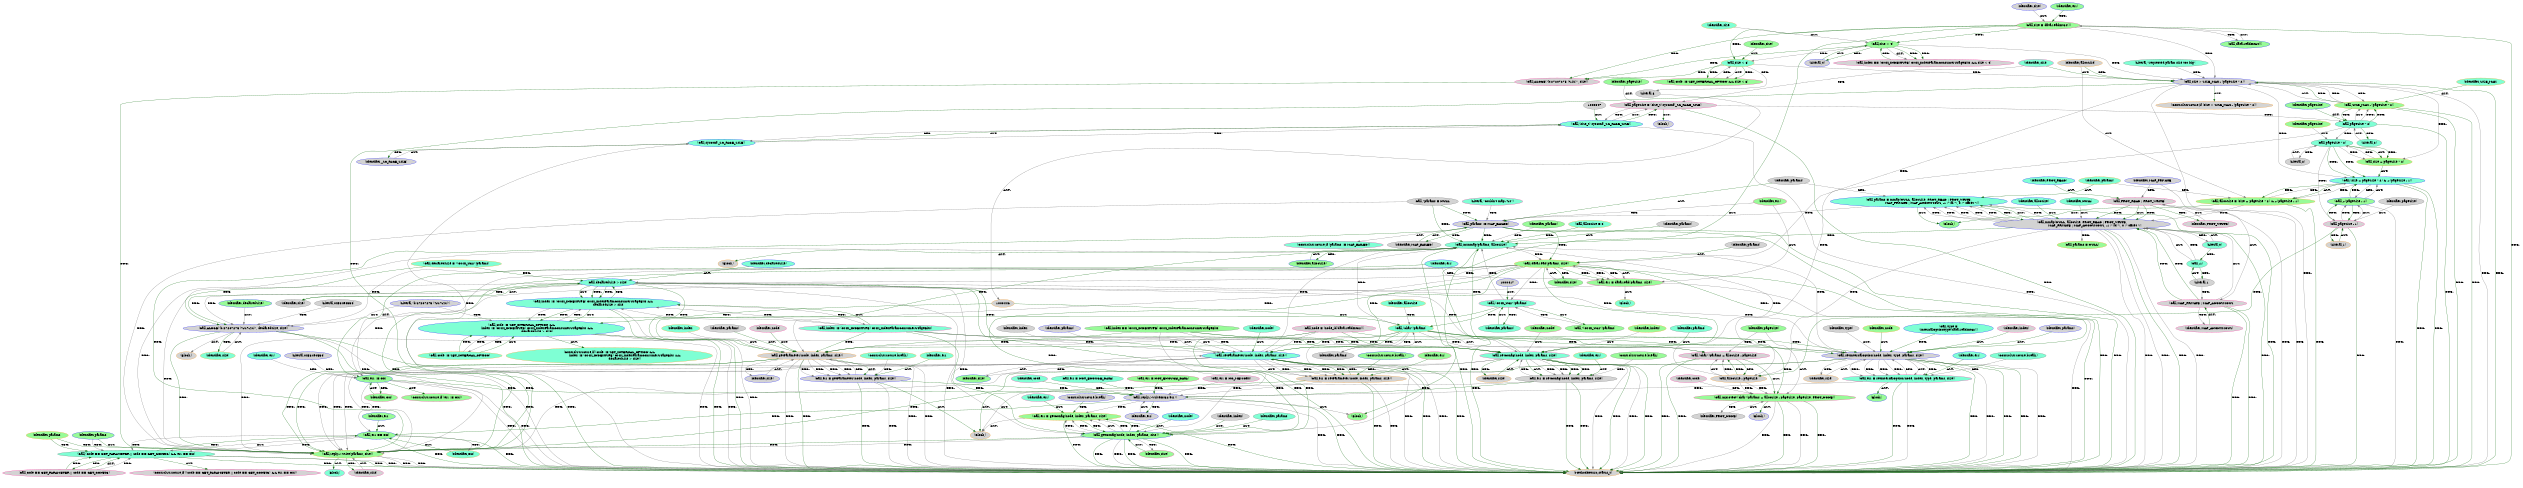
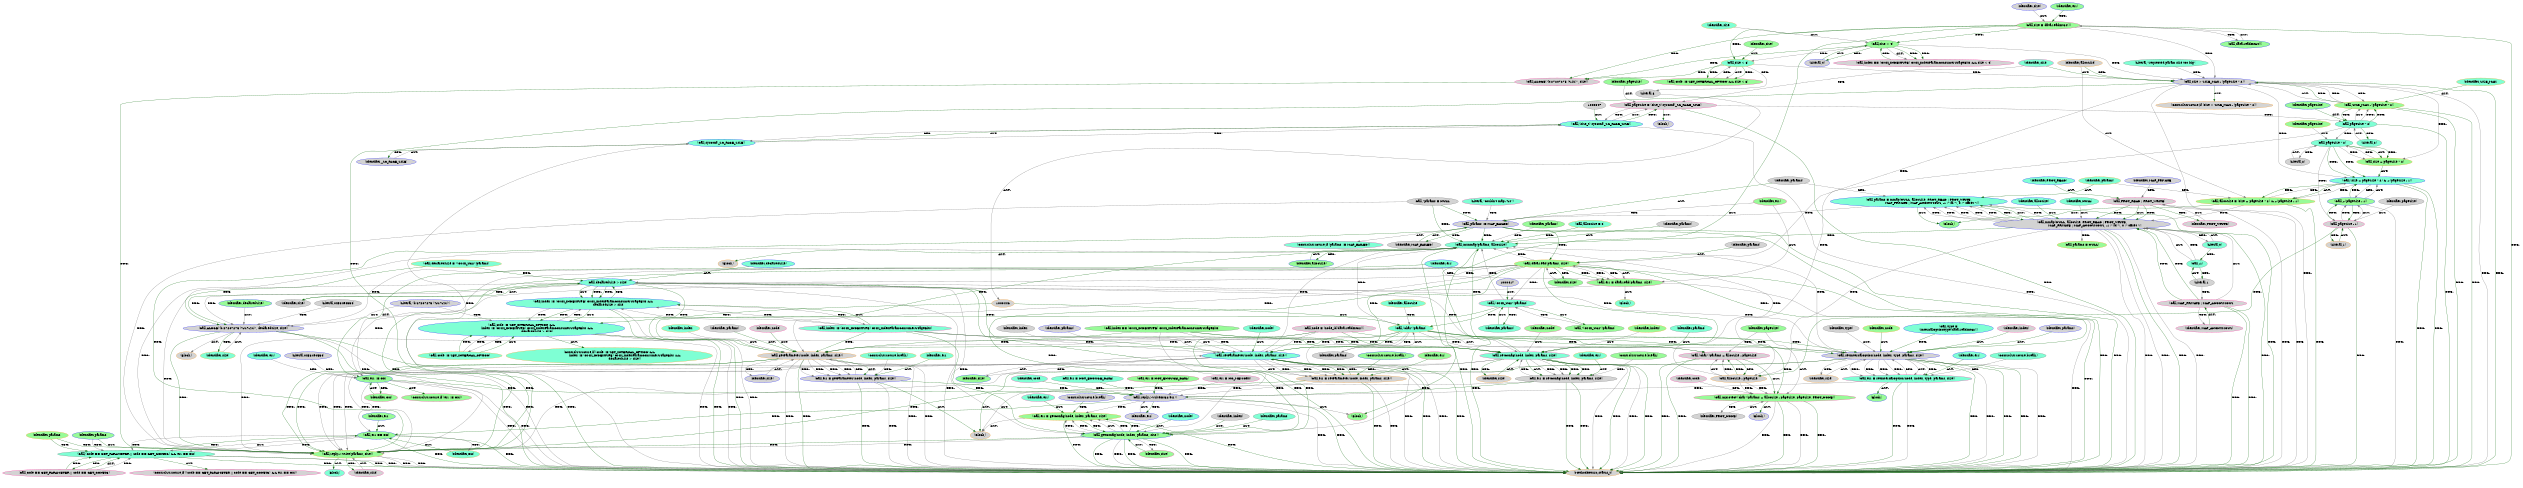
edge "(Identifier,MAP_PRIVATE)" -> "(Call,MAP_PRIVATE | MAP_ANONYMOUS)": removed, label "AST:"
edge "(Call,munmap(params, allocSize))" -> "(Call,data.read(params, size))": reversed
